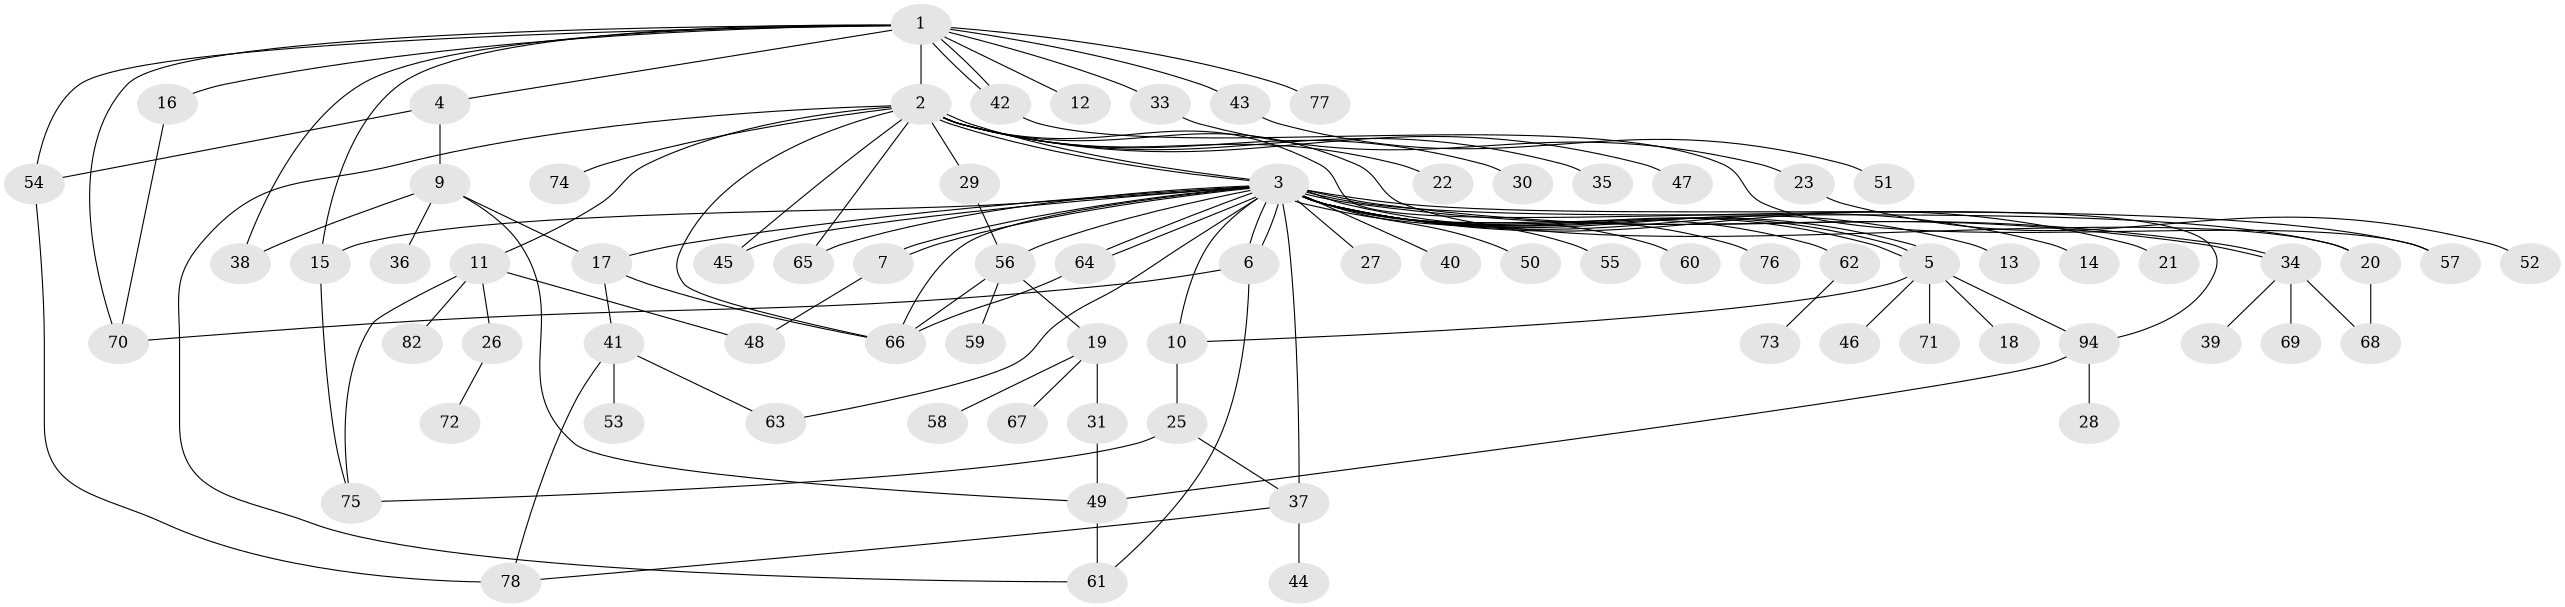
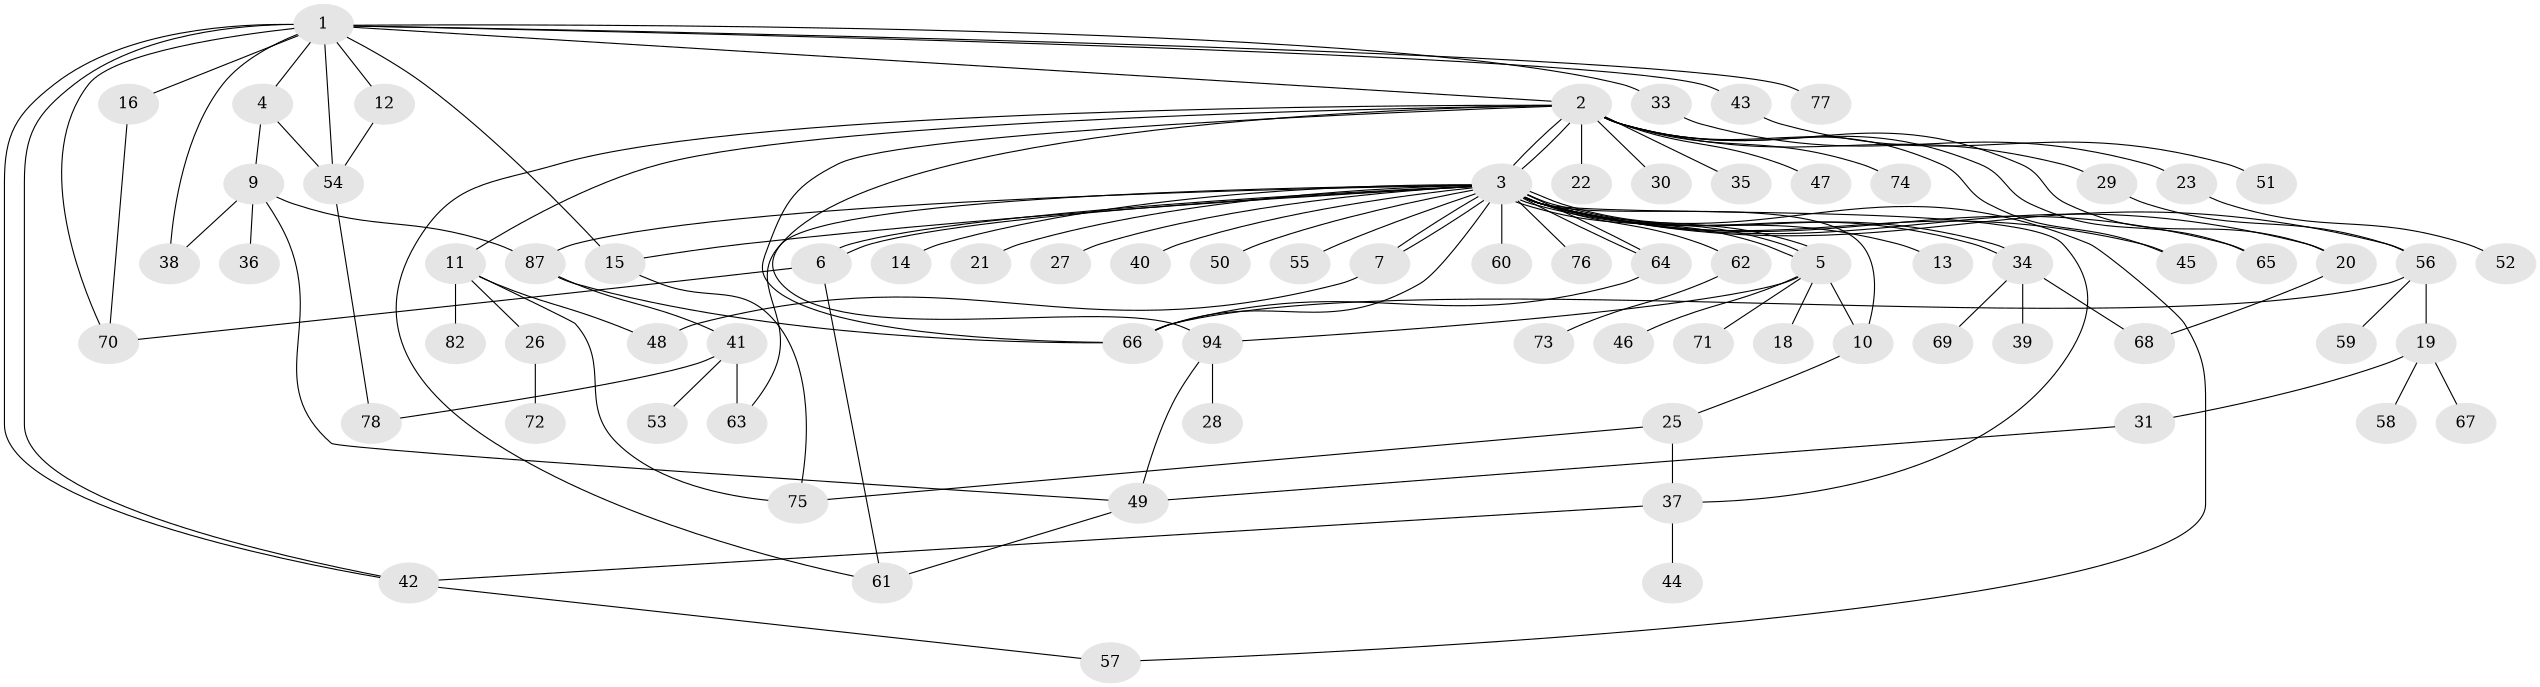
edge "12" -- "54": added
node "17": label "17" -> "87"
edge "37" -- "78": now "37" -- "42"
